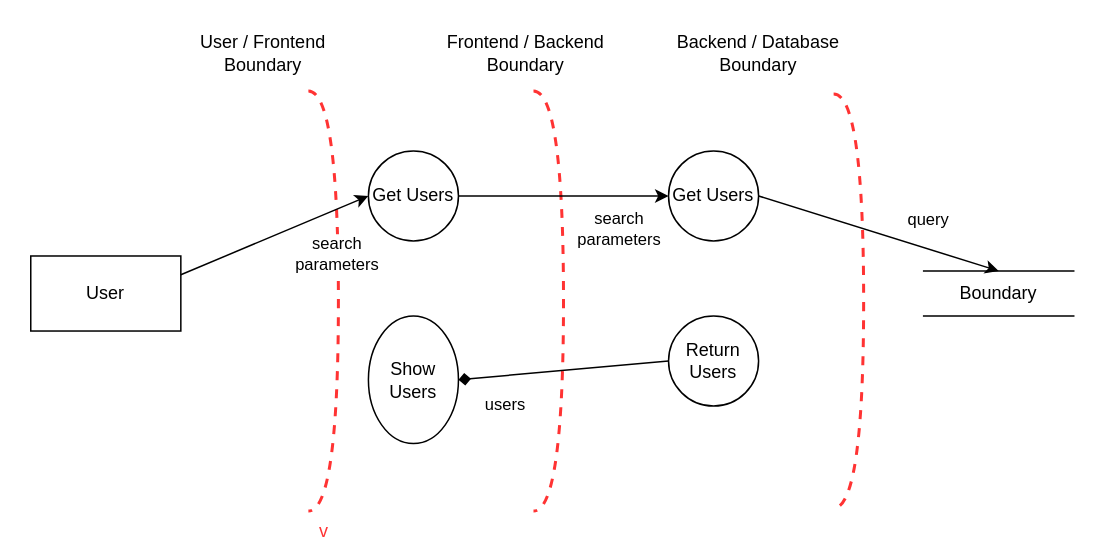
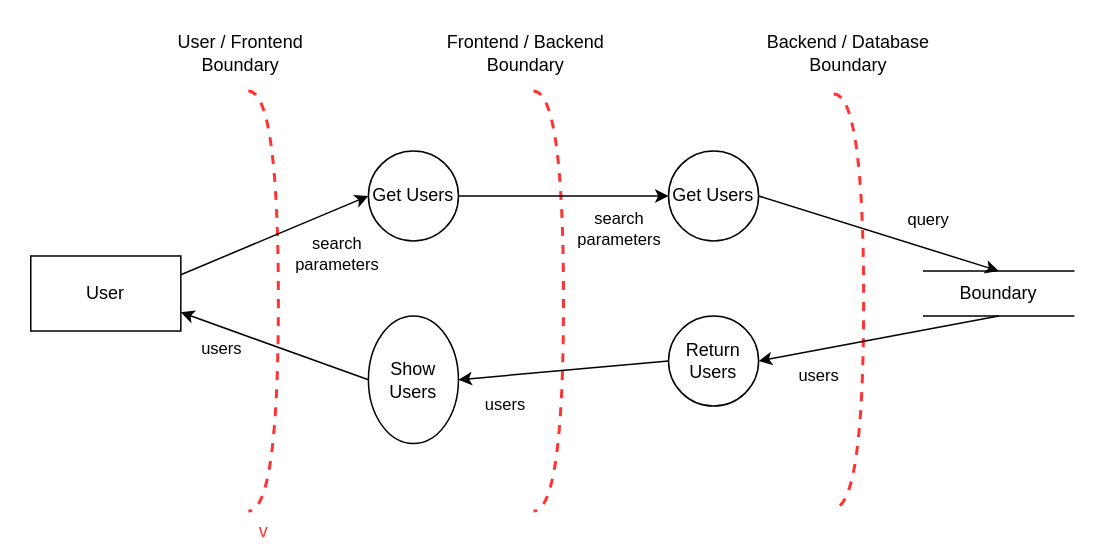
node "User / Frontend Boundary": moved (263, 53) -> (241, 53)
node "Backend / Database Boundary": moved (758, 53) -> (848, 53)
node "v": moved (323, 301) -> (263, 301)
edge "Boundary" -> "Return Users": added, label "users"
edge "Show Users" -> "User": added, label "users"
edge "Return Users" -> "Show Users": arrowhead diamond -> classic
